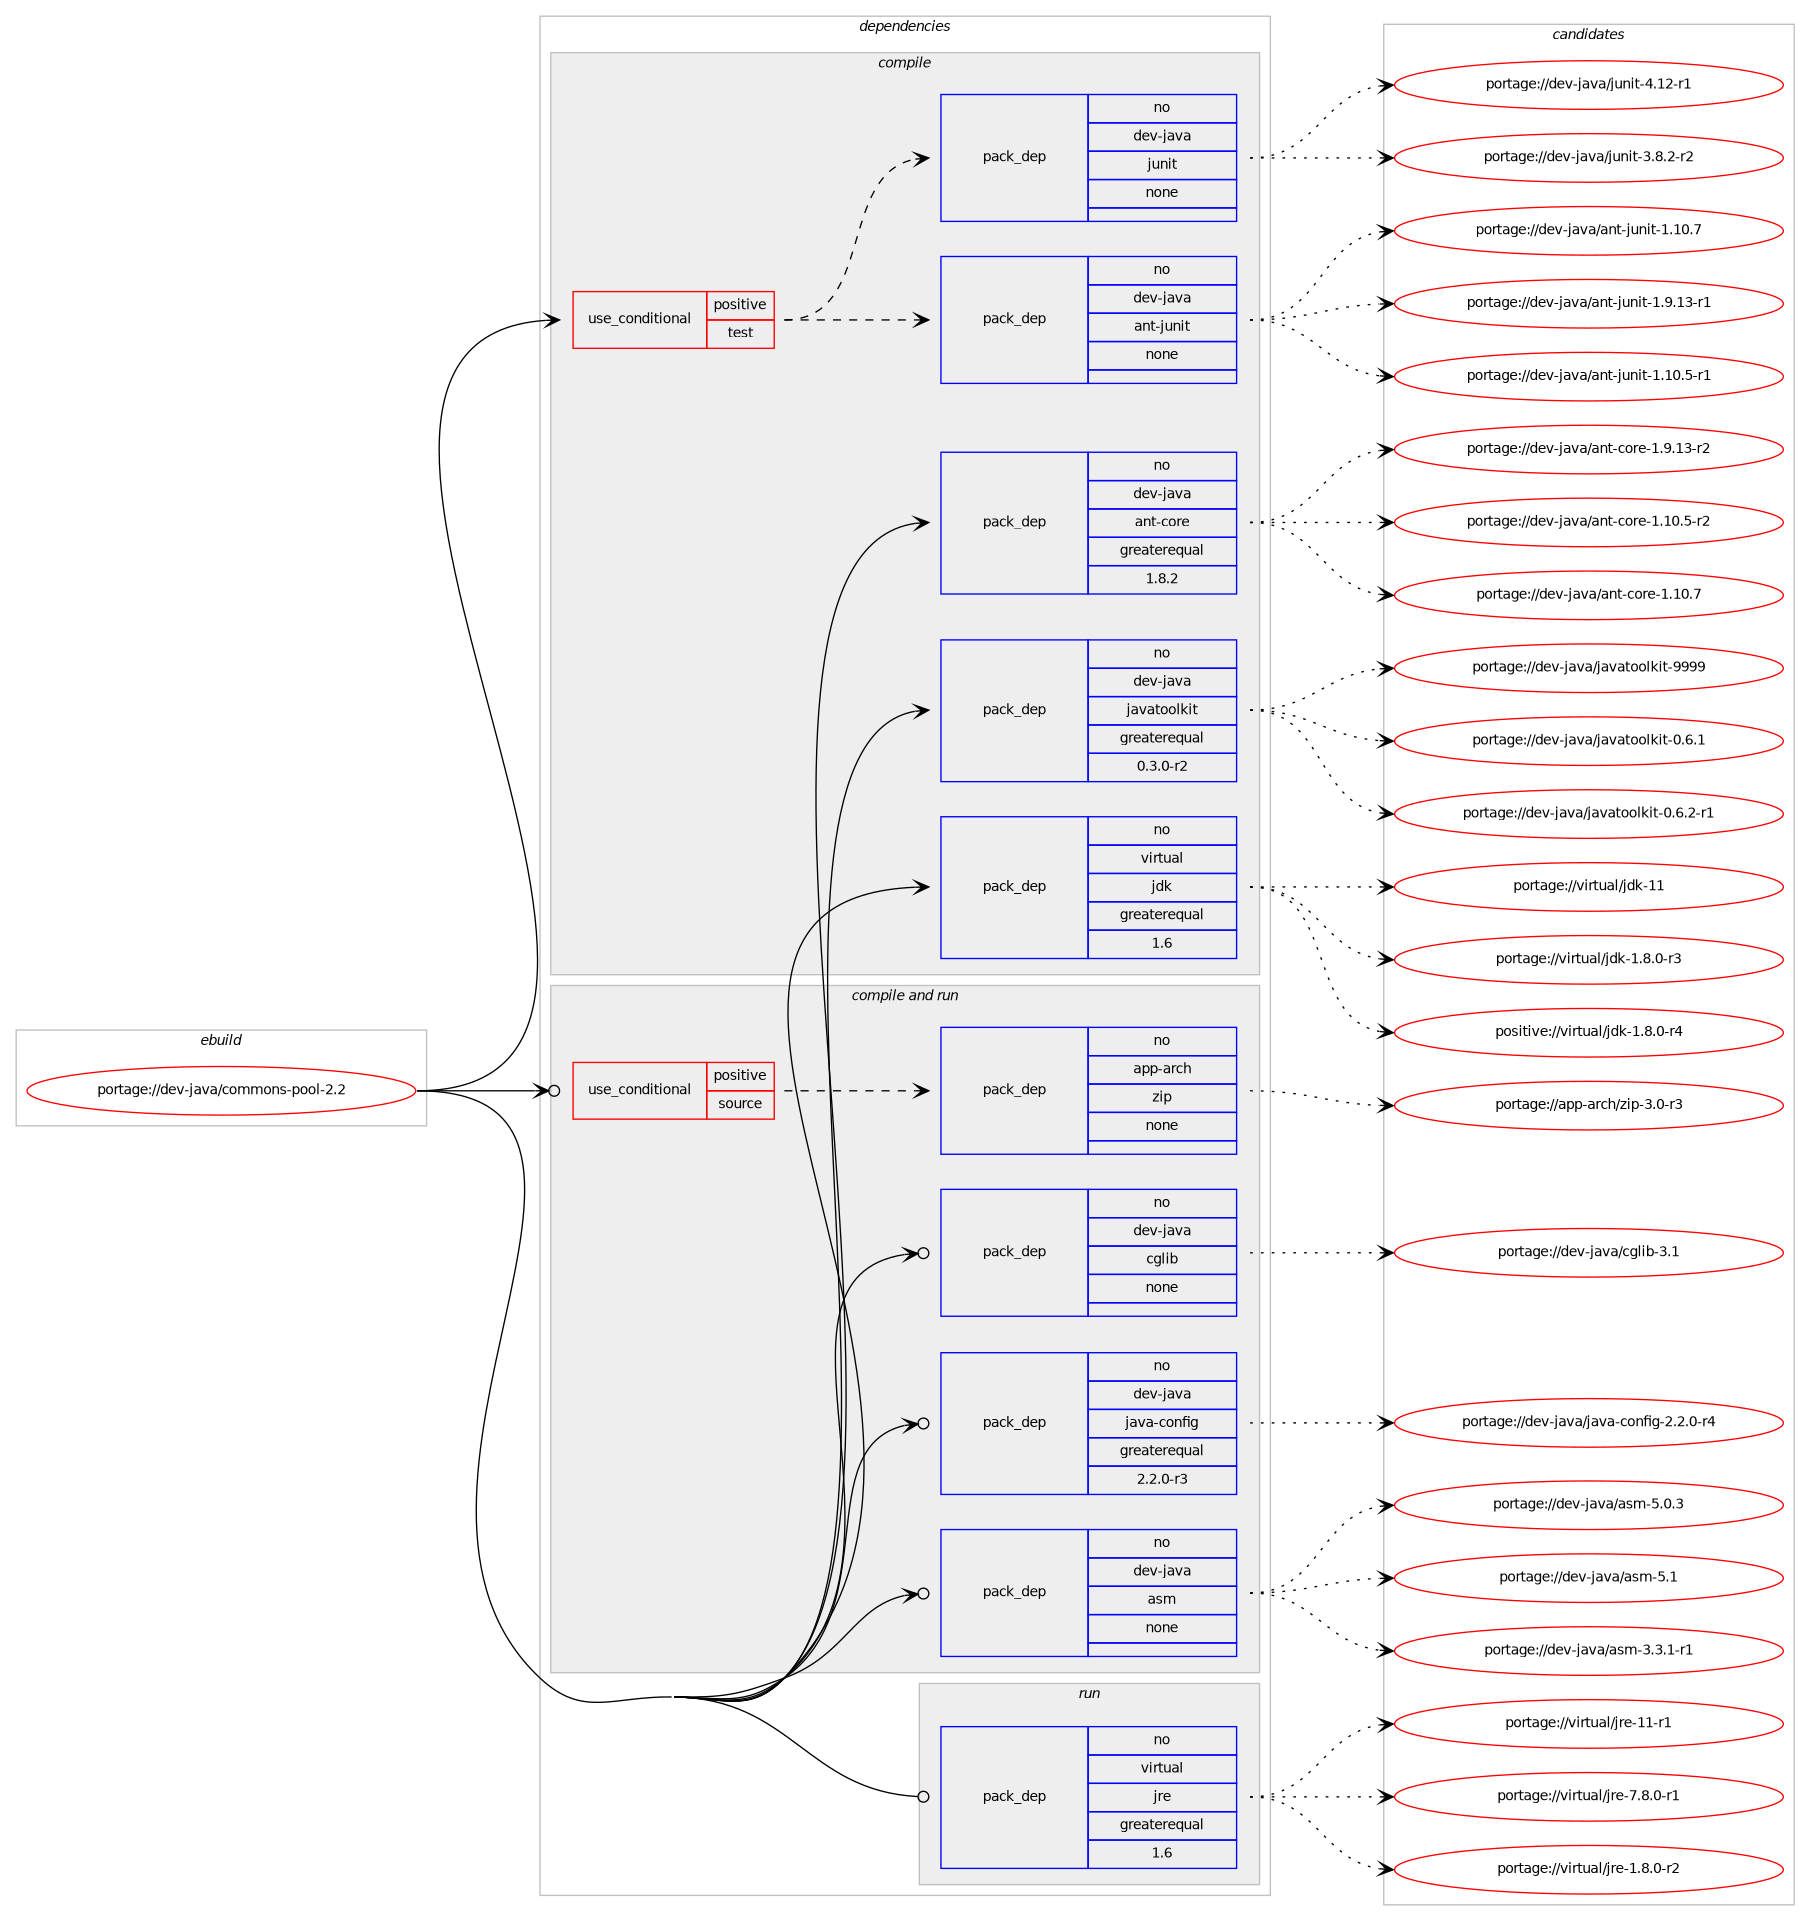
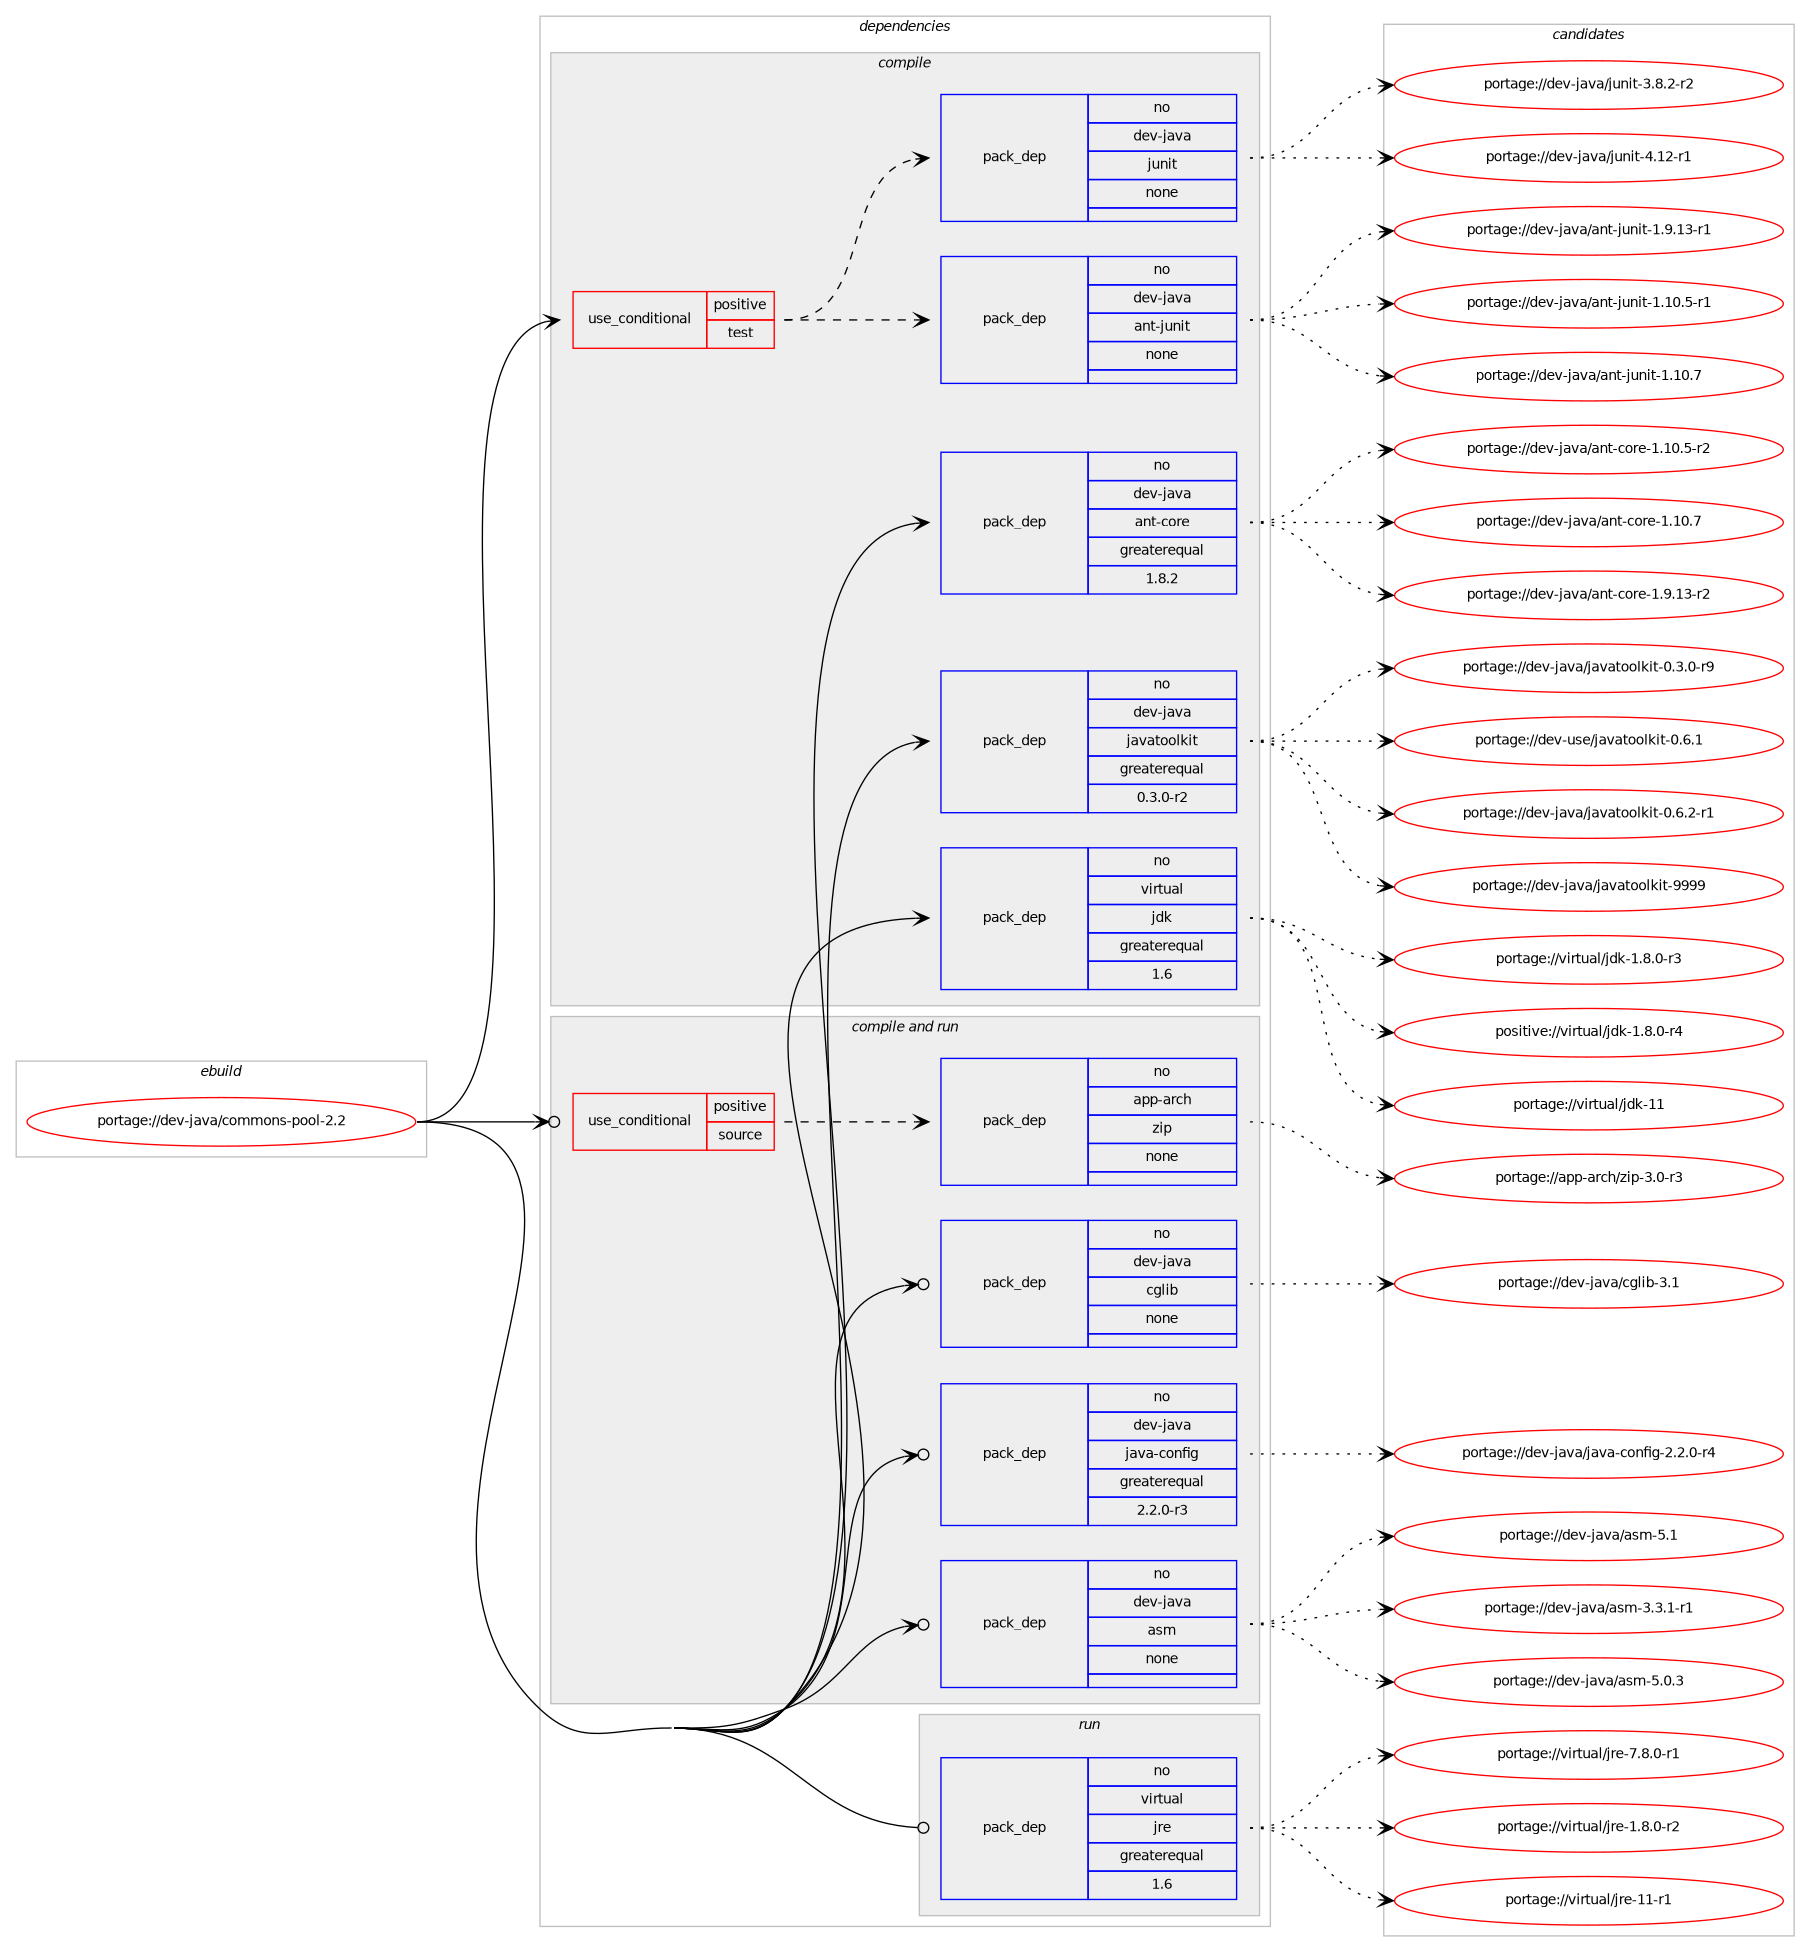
node "portage://dev-java/javatoolkit-0.3.0-r9": added
node "portage://dev-java/javatoolkit-0.6.1": label "portage://dev-java/javatoolkit-0.6.1" -> "portage://dev-use/javatoolkit-0.6.1"
